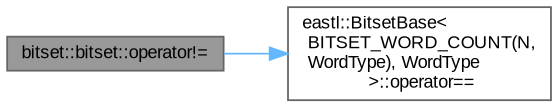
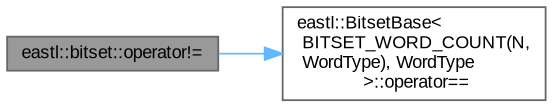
node "bitset::bitset::operator!=": label "bitset::bitset::operator!=" -> "eastl::bitset::operator!="
